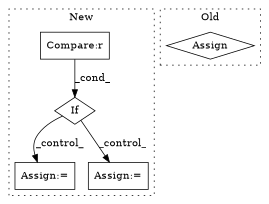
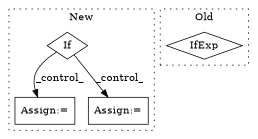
node "Compare:r": removed
node "Assign": label "Assign" -> "IfExp"
